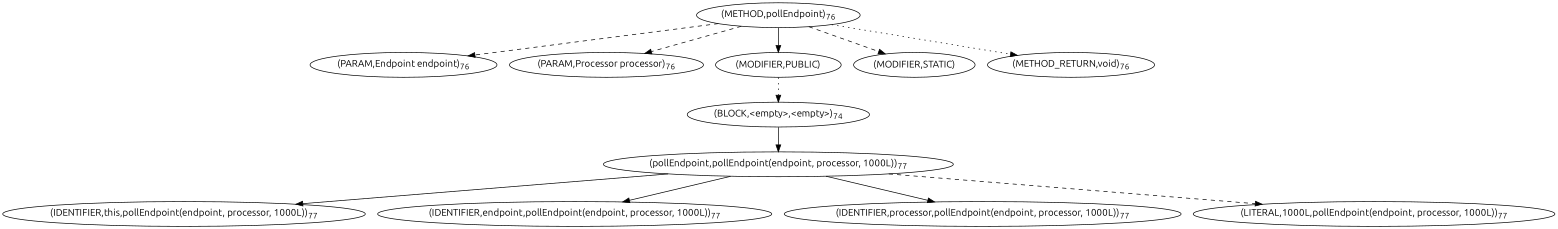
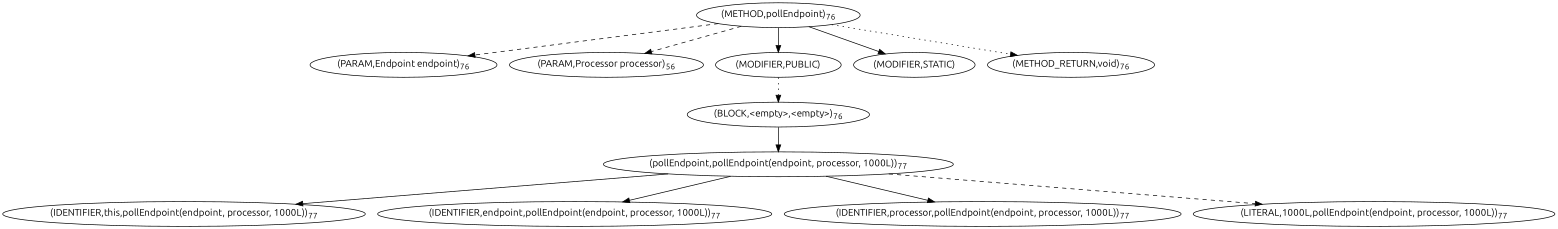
edge "(METHOD,pollEndpoint)" -> "(MODIFIER,STATIC)": style dashed -> solid
node "(PARAM,Processor processor)": text "76" -> "56"
node "(BLOCK,<empty>,<empty>)": text "74" -> "76"
